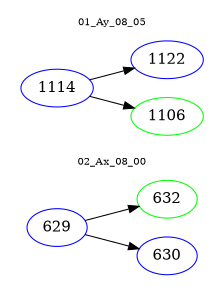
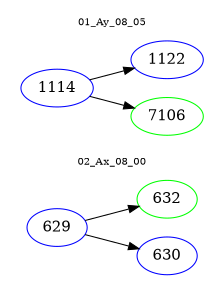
node "1106": label "1106" -> "7106"
